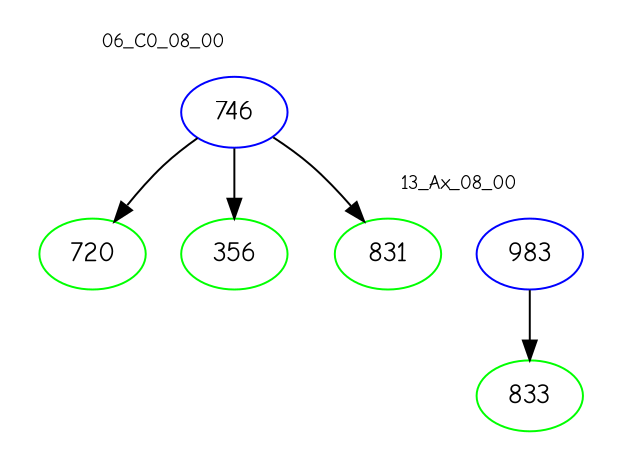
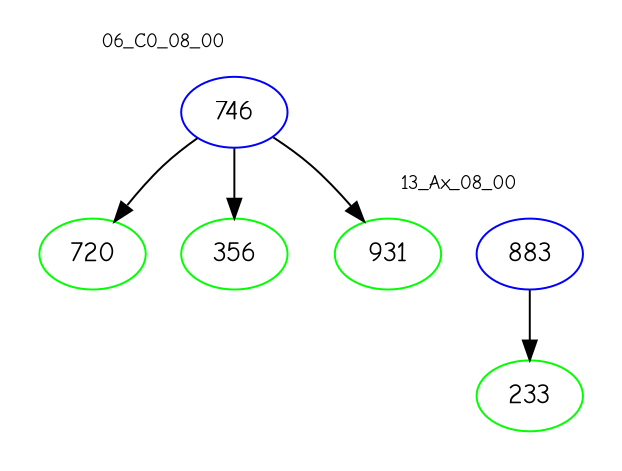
node "831": label "831" -> "931"
node "983": label "983" -> "883"
node "833": label "833" -> "233"
